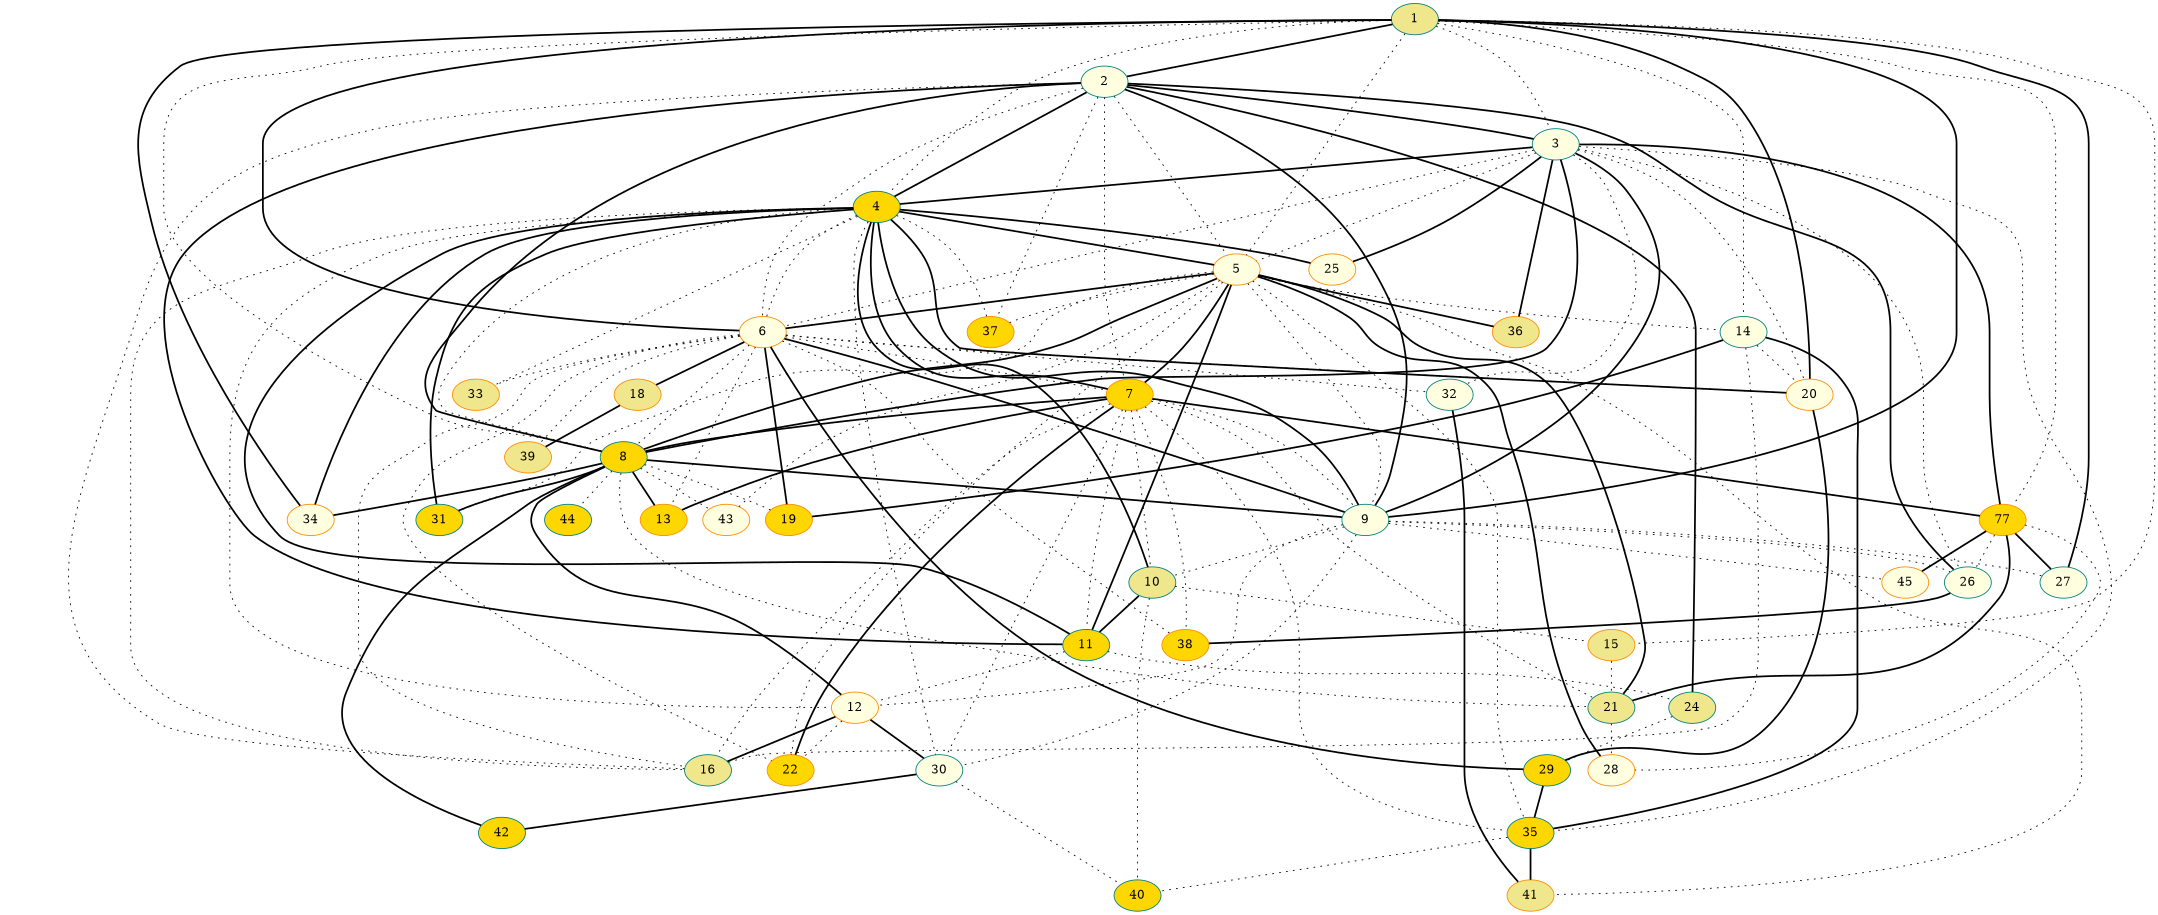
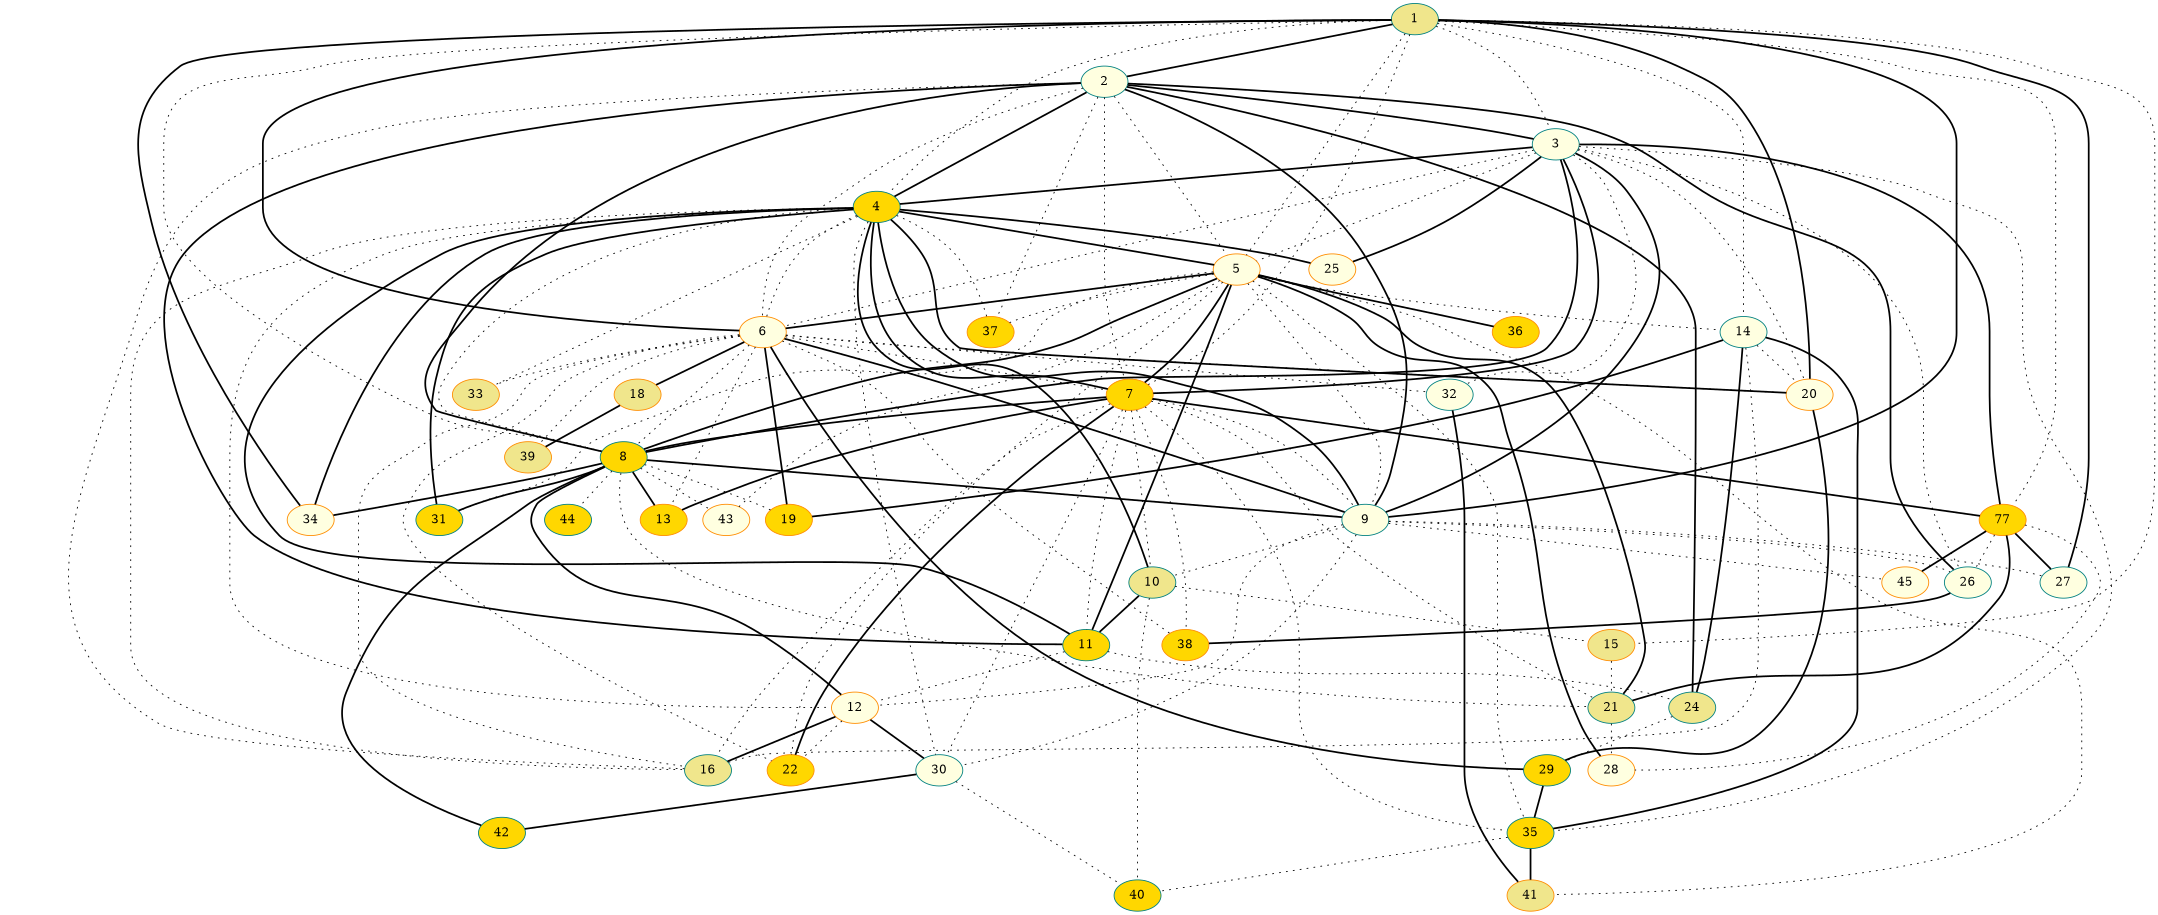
edge "1" -- "7": added
edge "3" -- "36": now "3" -- "7"
node "36": fillcolor khaki -> gold
edge "14" -- "24": added
